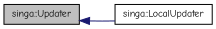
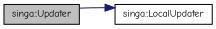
edge "singa::LocalUpdater" -> "singa::Updater": reversed
